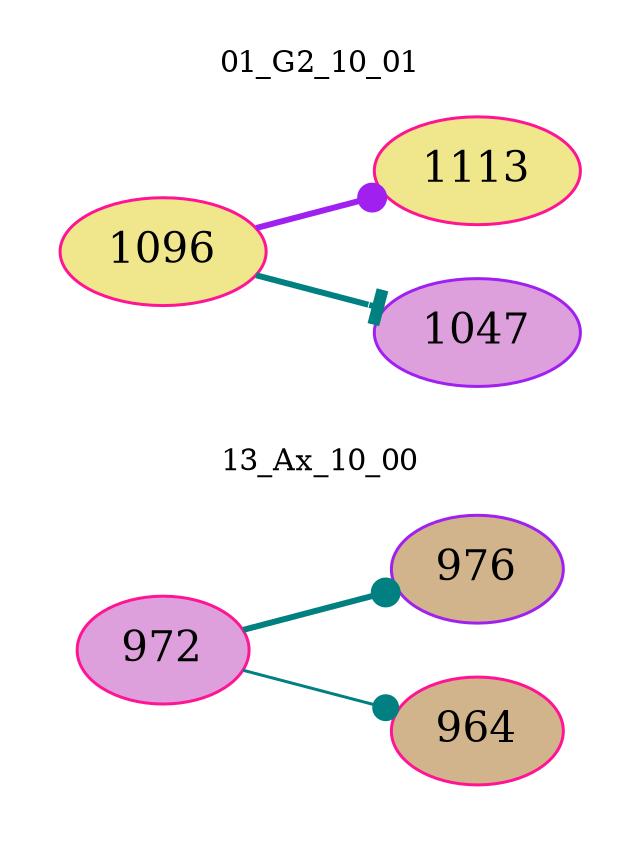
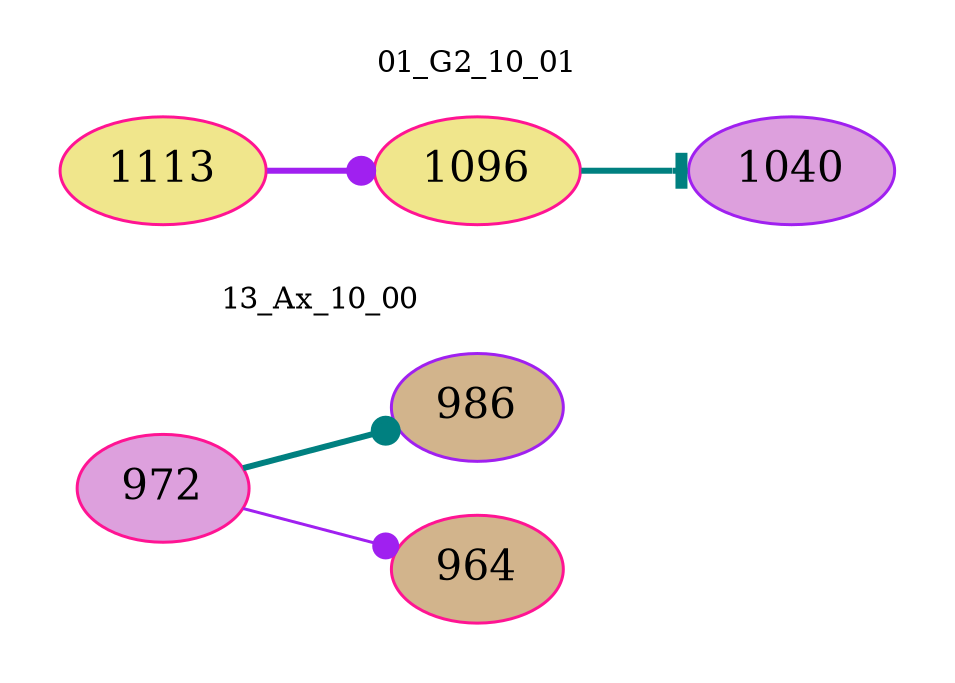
edge "1096" -> "1113": reversed
node "1047": label "1047" -> "1040"
node "976": label "976" -> "986"
edge "972" -> "964": color teal -> purple
